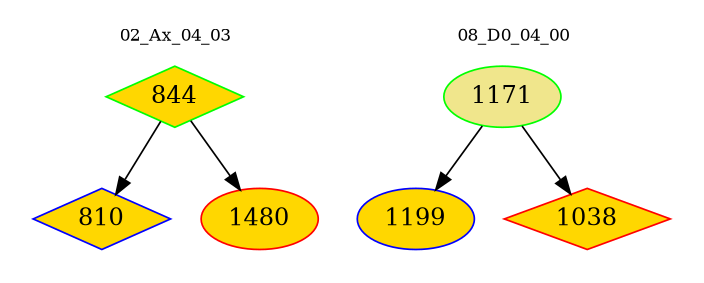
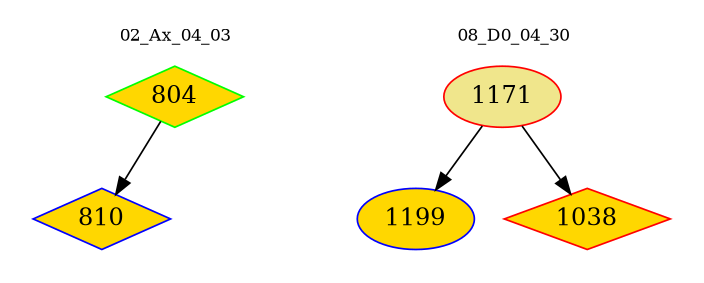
cluster "08_D0_04_00": label "08_D0_04_00" -> "08_D0_04_30"
node "844": label "844" -> "804"
node "1171": color green -> red
node "1480": removed
